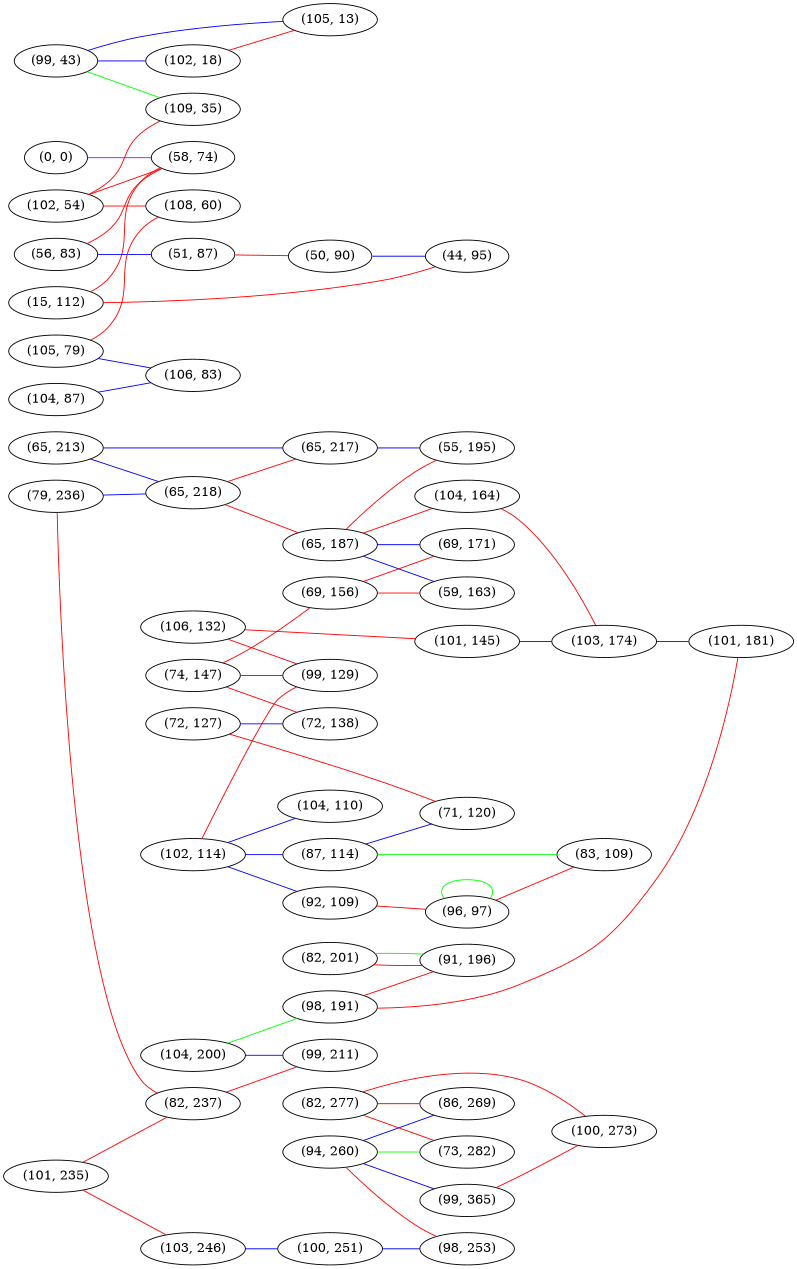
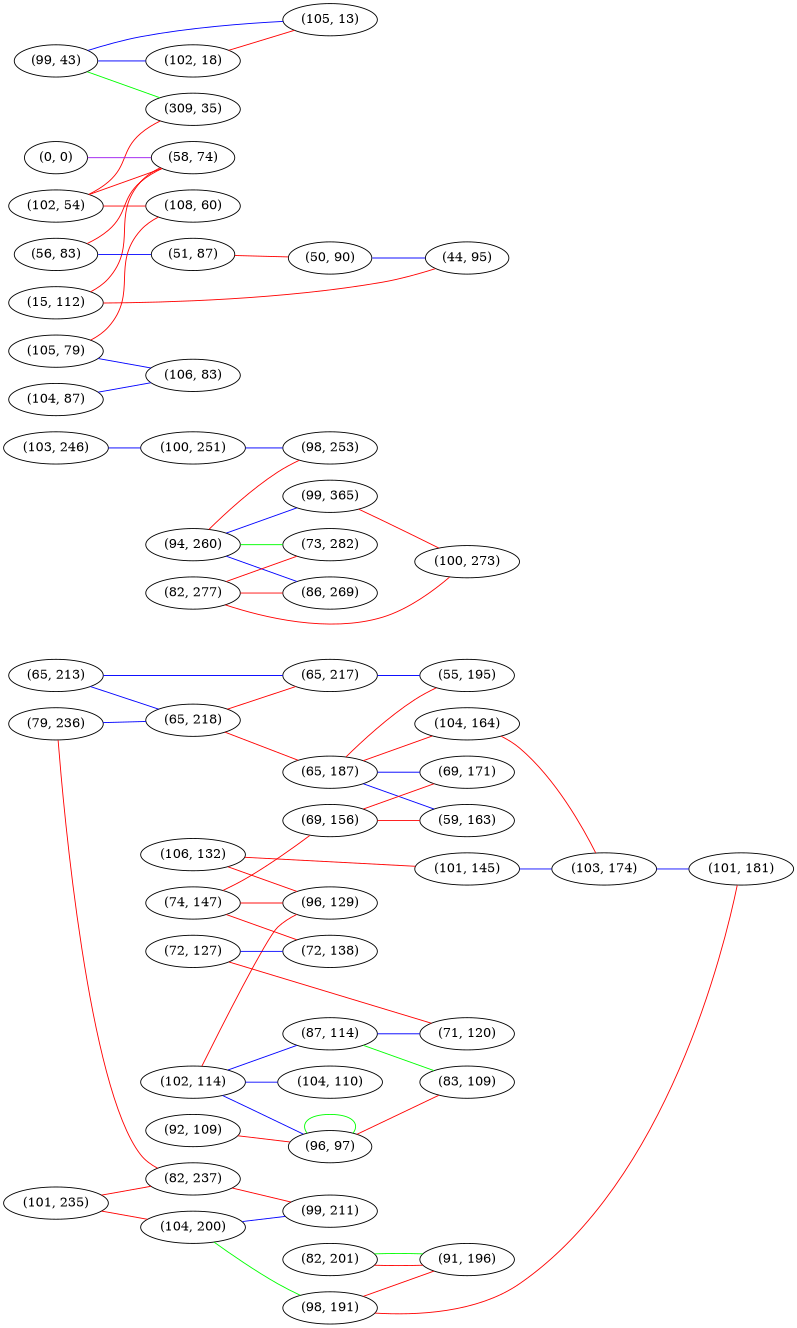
node "(109, 35)": label "(109, 35)" -> "(309, 35)"
node "(99, 129)": label "(99, 129)" -> "(96, 129)"
edge "(102, 114)" -- "(92, 109)": now "(102, 114)" -- "(96, 97)"
edge "(101, 235)" -- "(103, 246)": now "(101, 235)" -- "(104, 200)"
